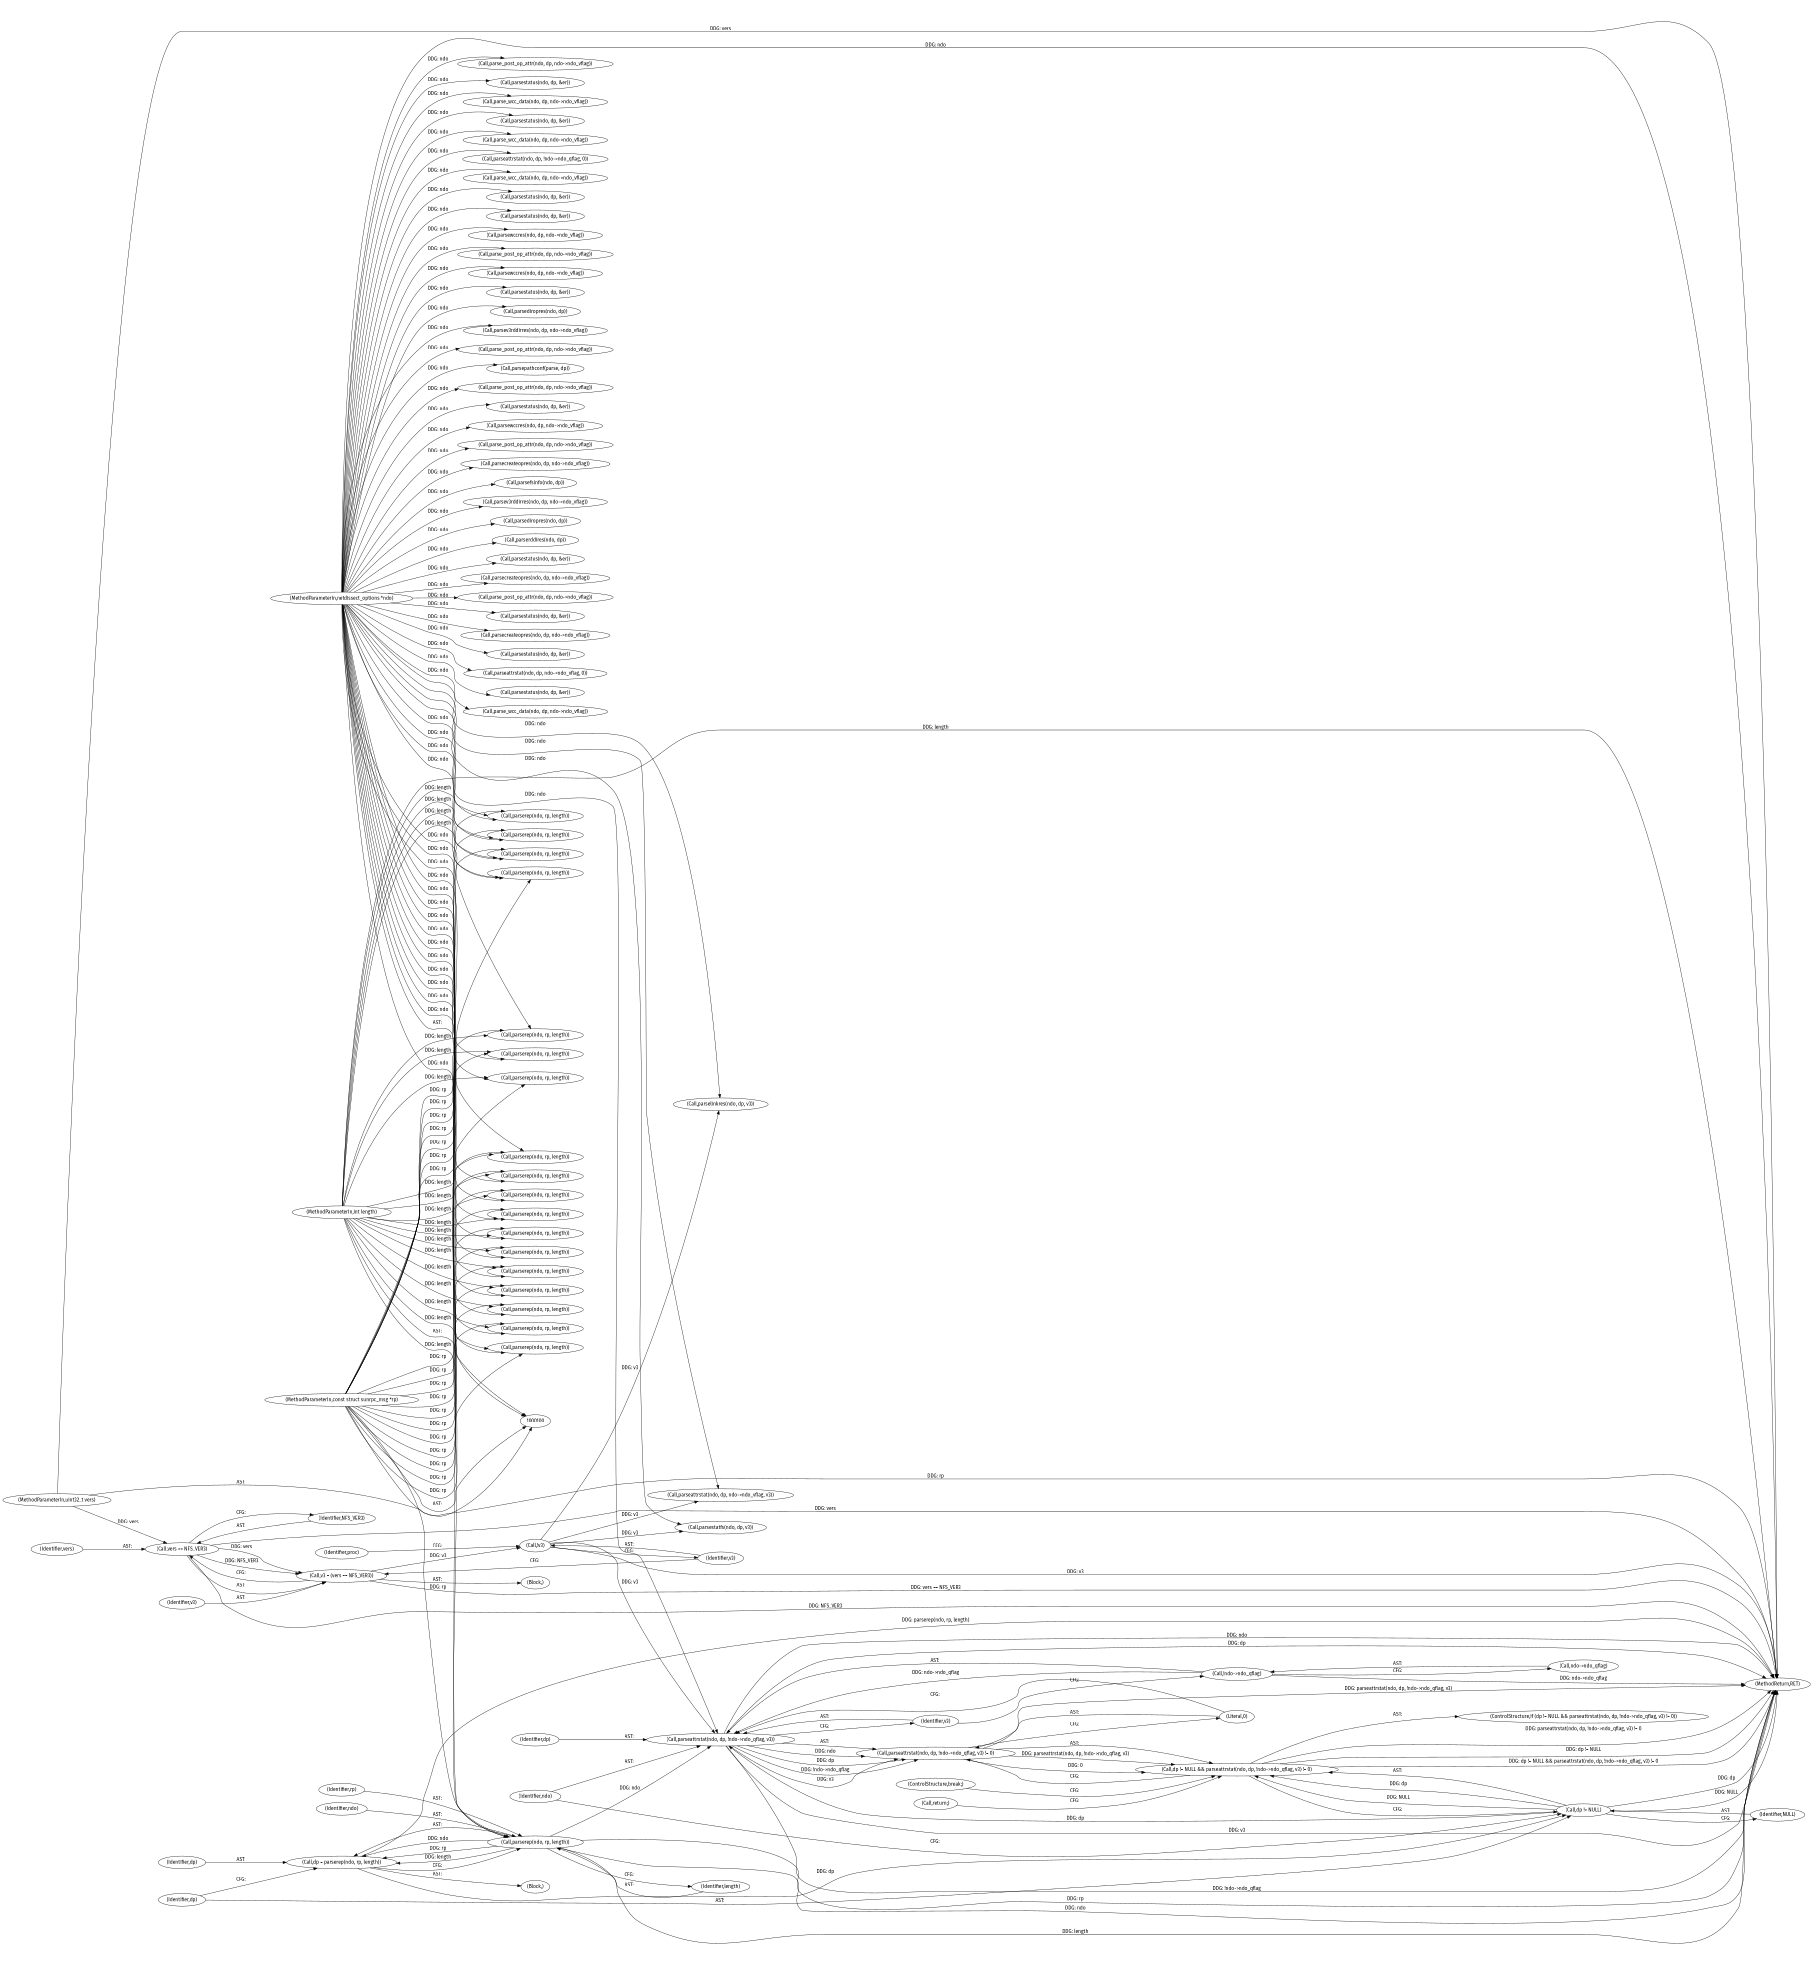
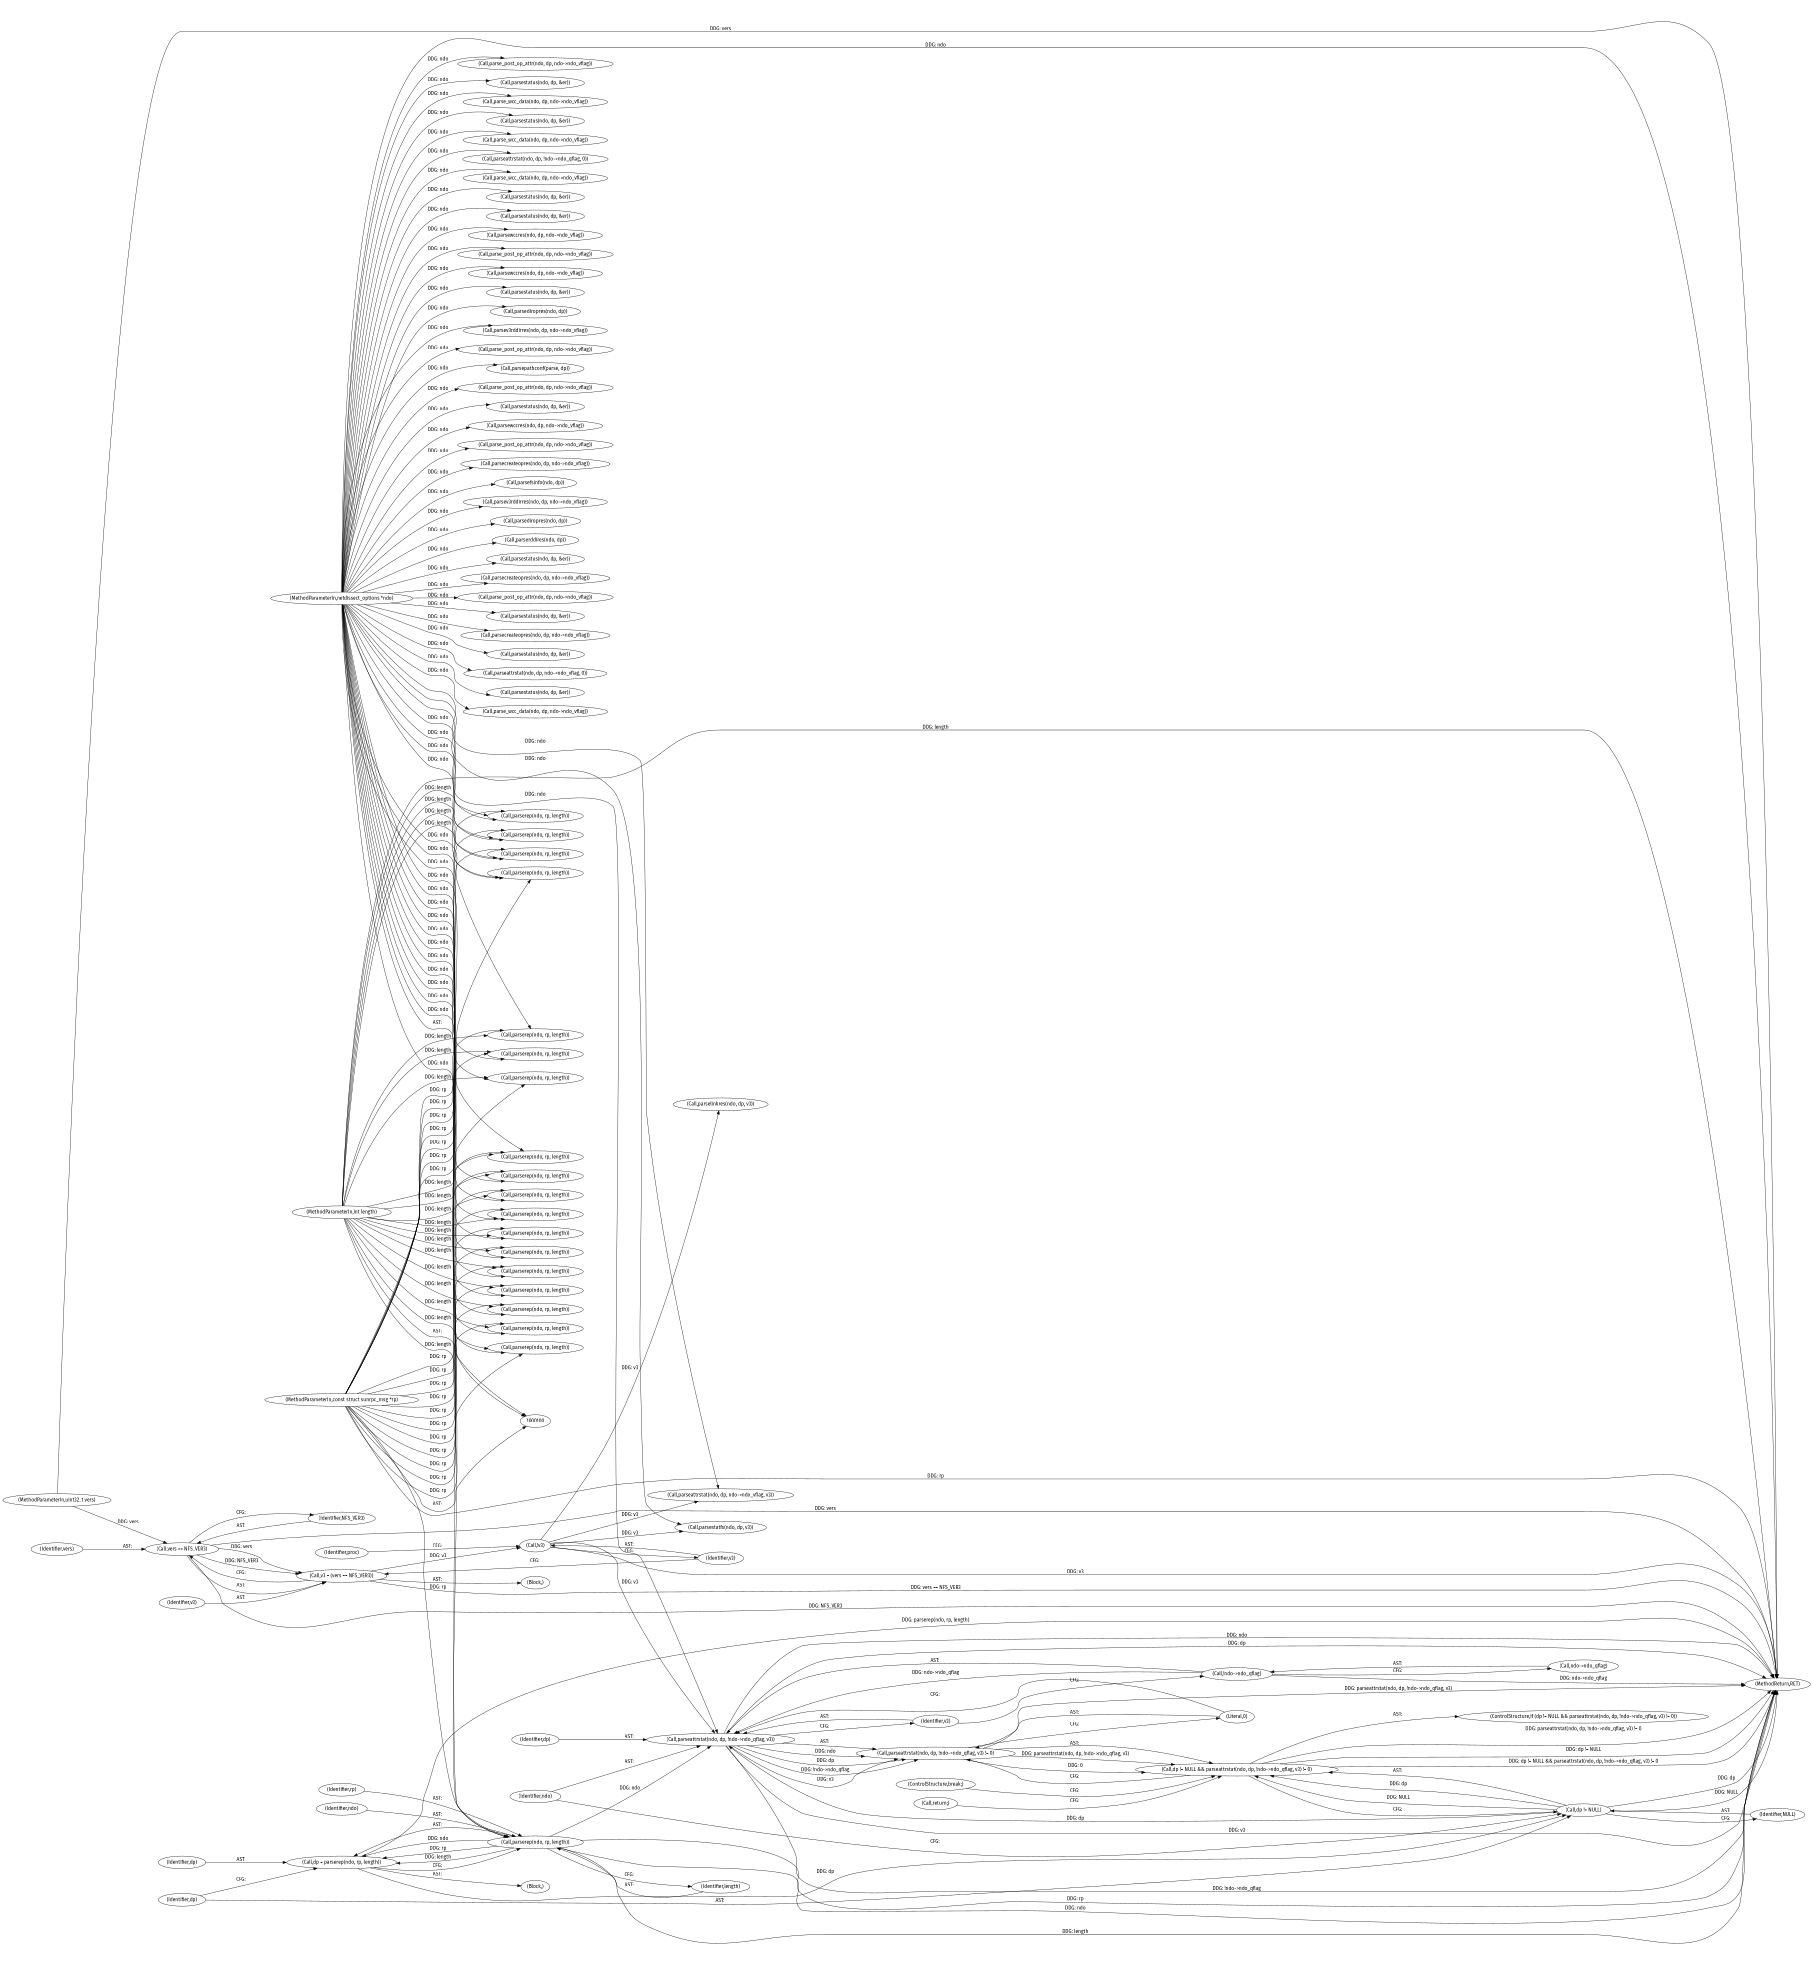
edge "(MethodParameterIn,netdissect_options *ndo)" -> "(Call,parselinkres(ndo, dp, v3))": removed, label "DDG: ndo"
edge "(MethodParameterIn,uint32_t vers)" -> "1000100": removed, label "AST:"
